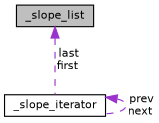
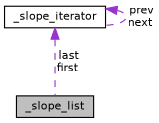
edge "_slope_iterator" -> "_slope_list": reversed
